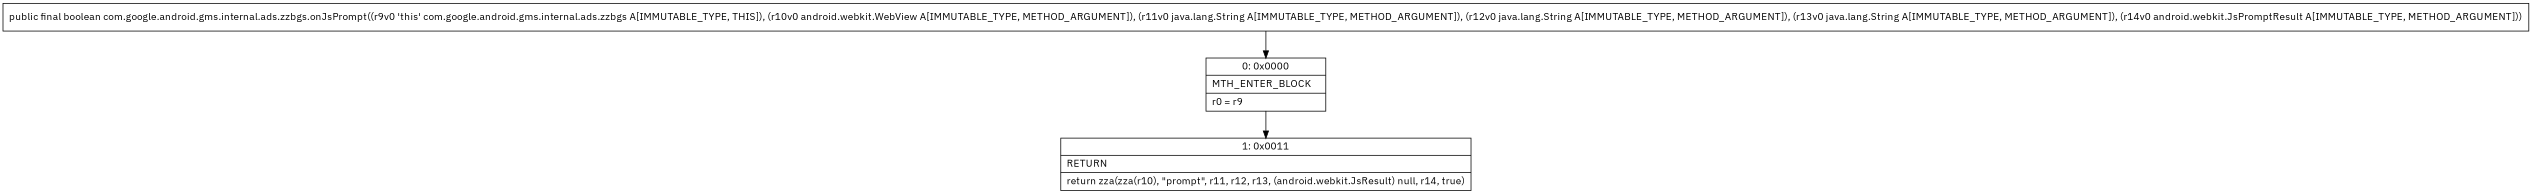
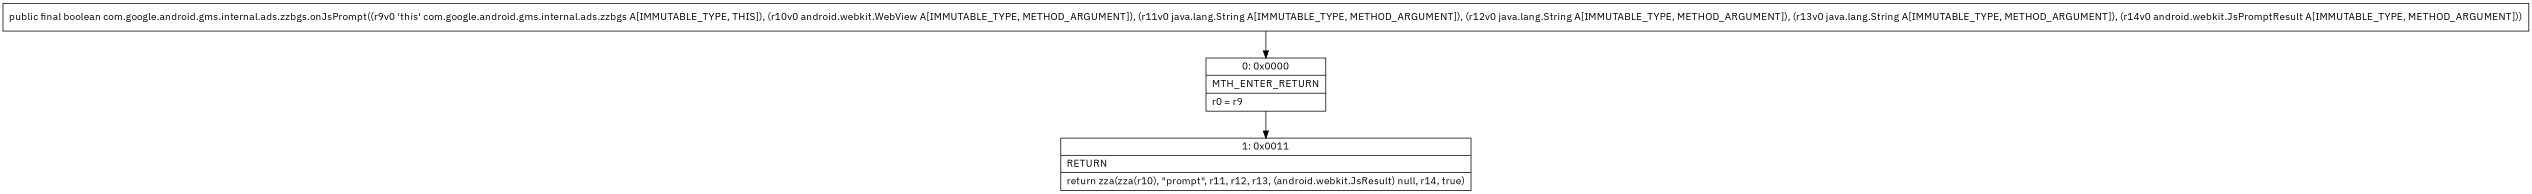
node "0: 0x0000": text "MTH_ENTER_BLOCK" -> "MTH_ENTER_RETURN"
